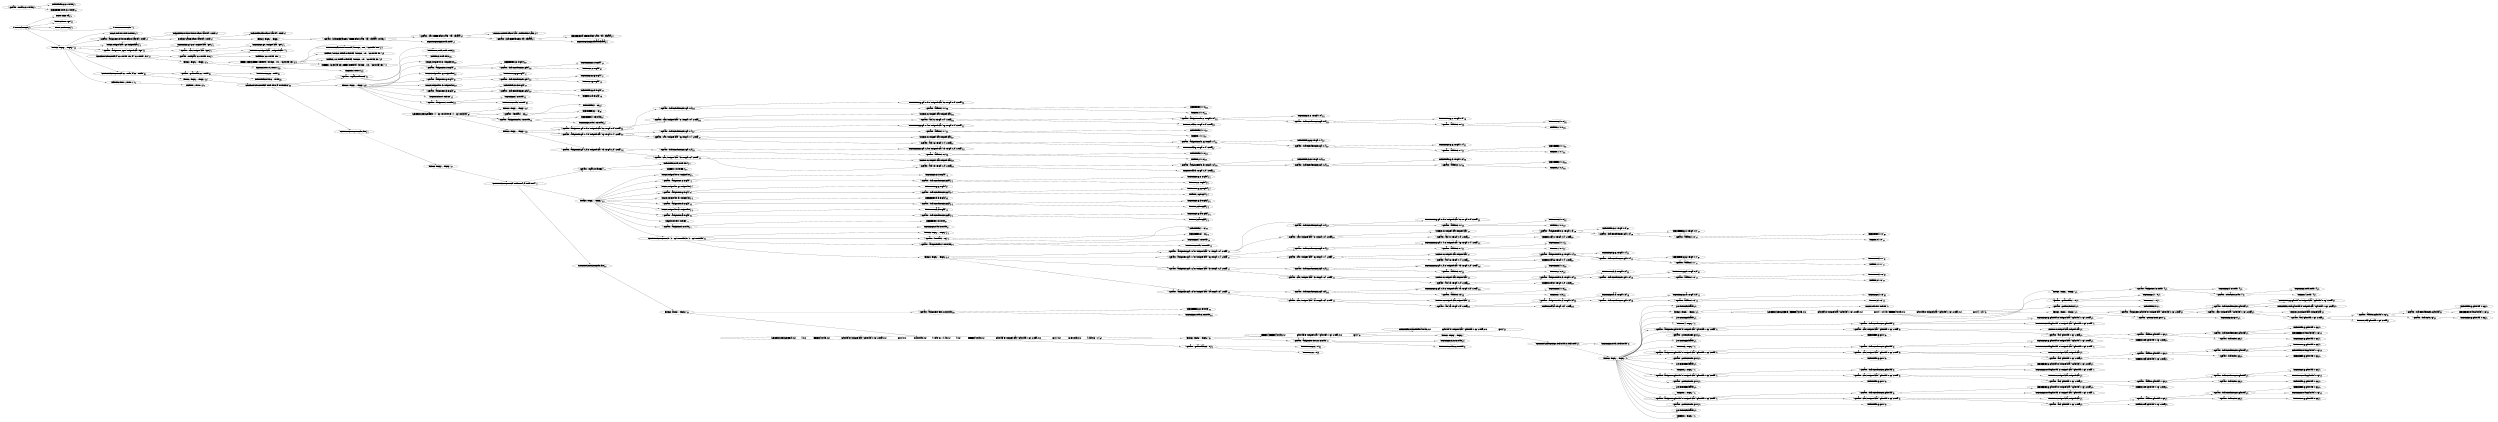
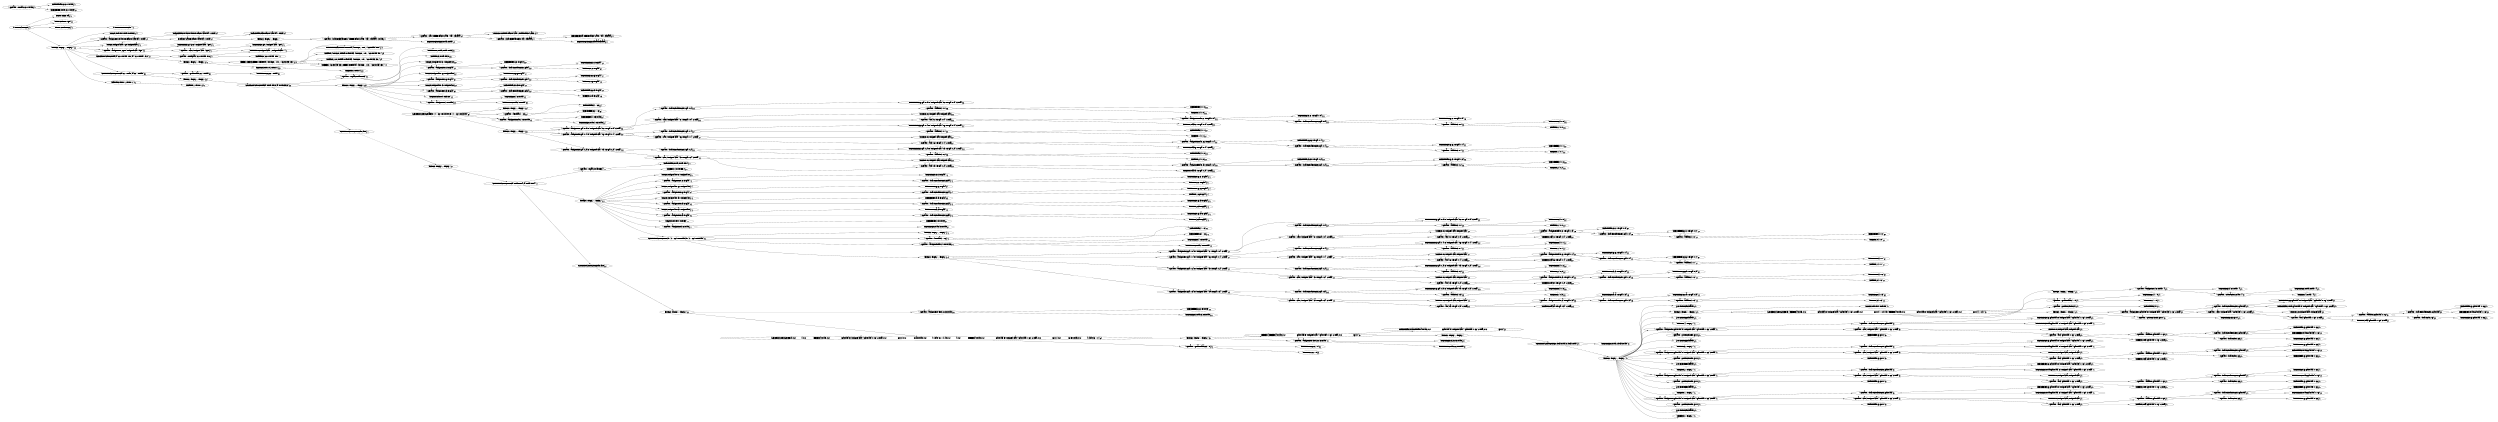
edge "(METHOD,horAcc8)" -> "(METHOD_RETURN,int)": now "(PARAM,tmsize_t cc)" -> "(METHOD_RETURN,int)"
node "(IDENTIFIER,stride,cc > stride)": removed
